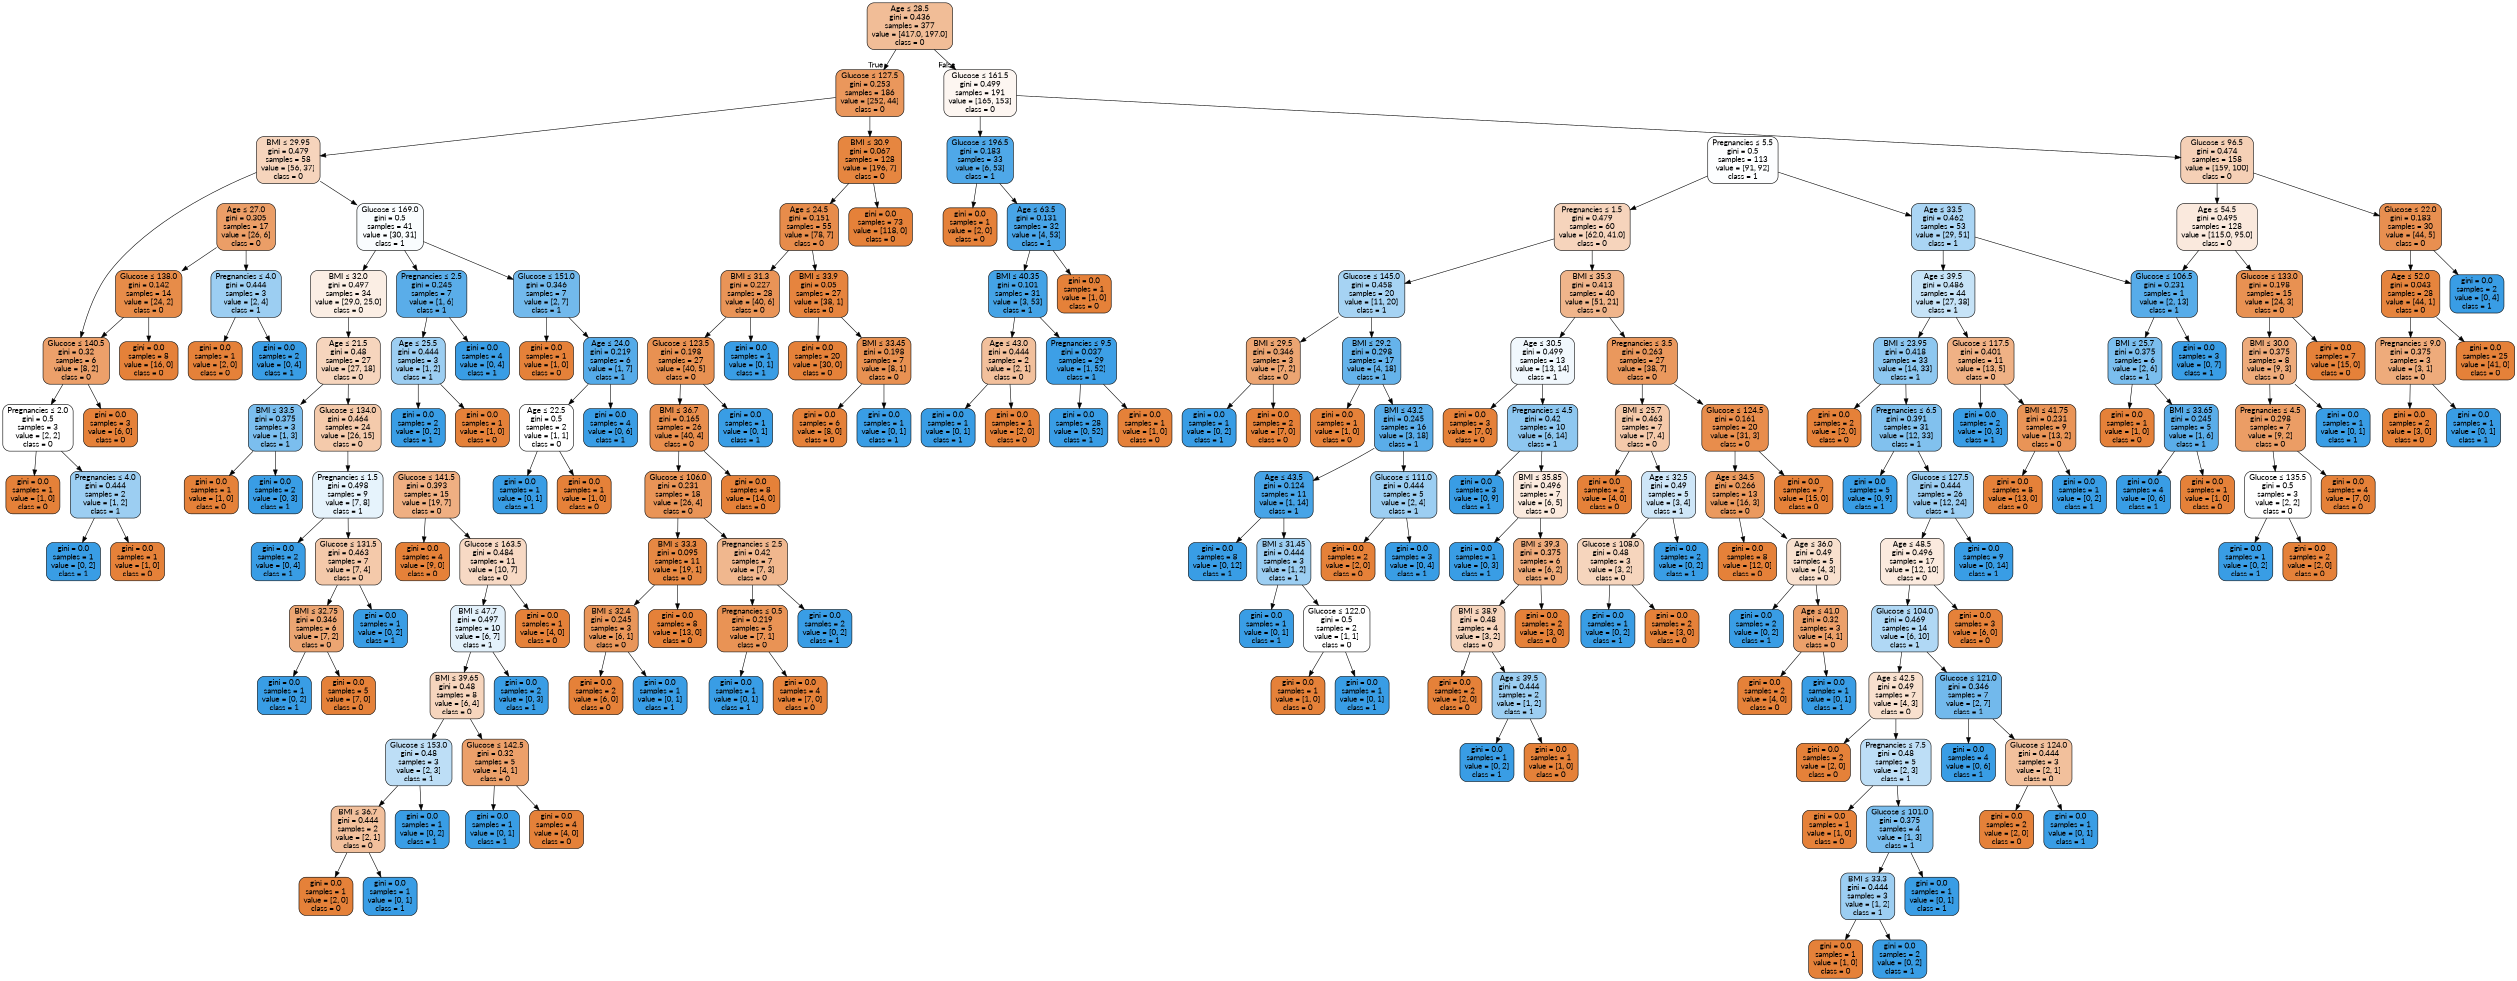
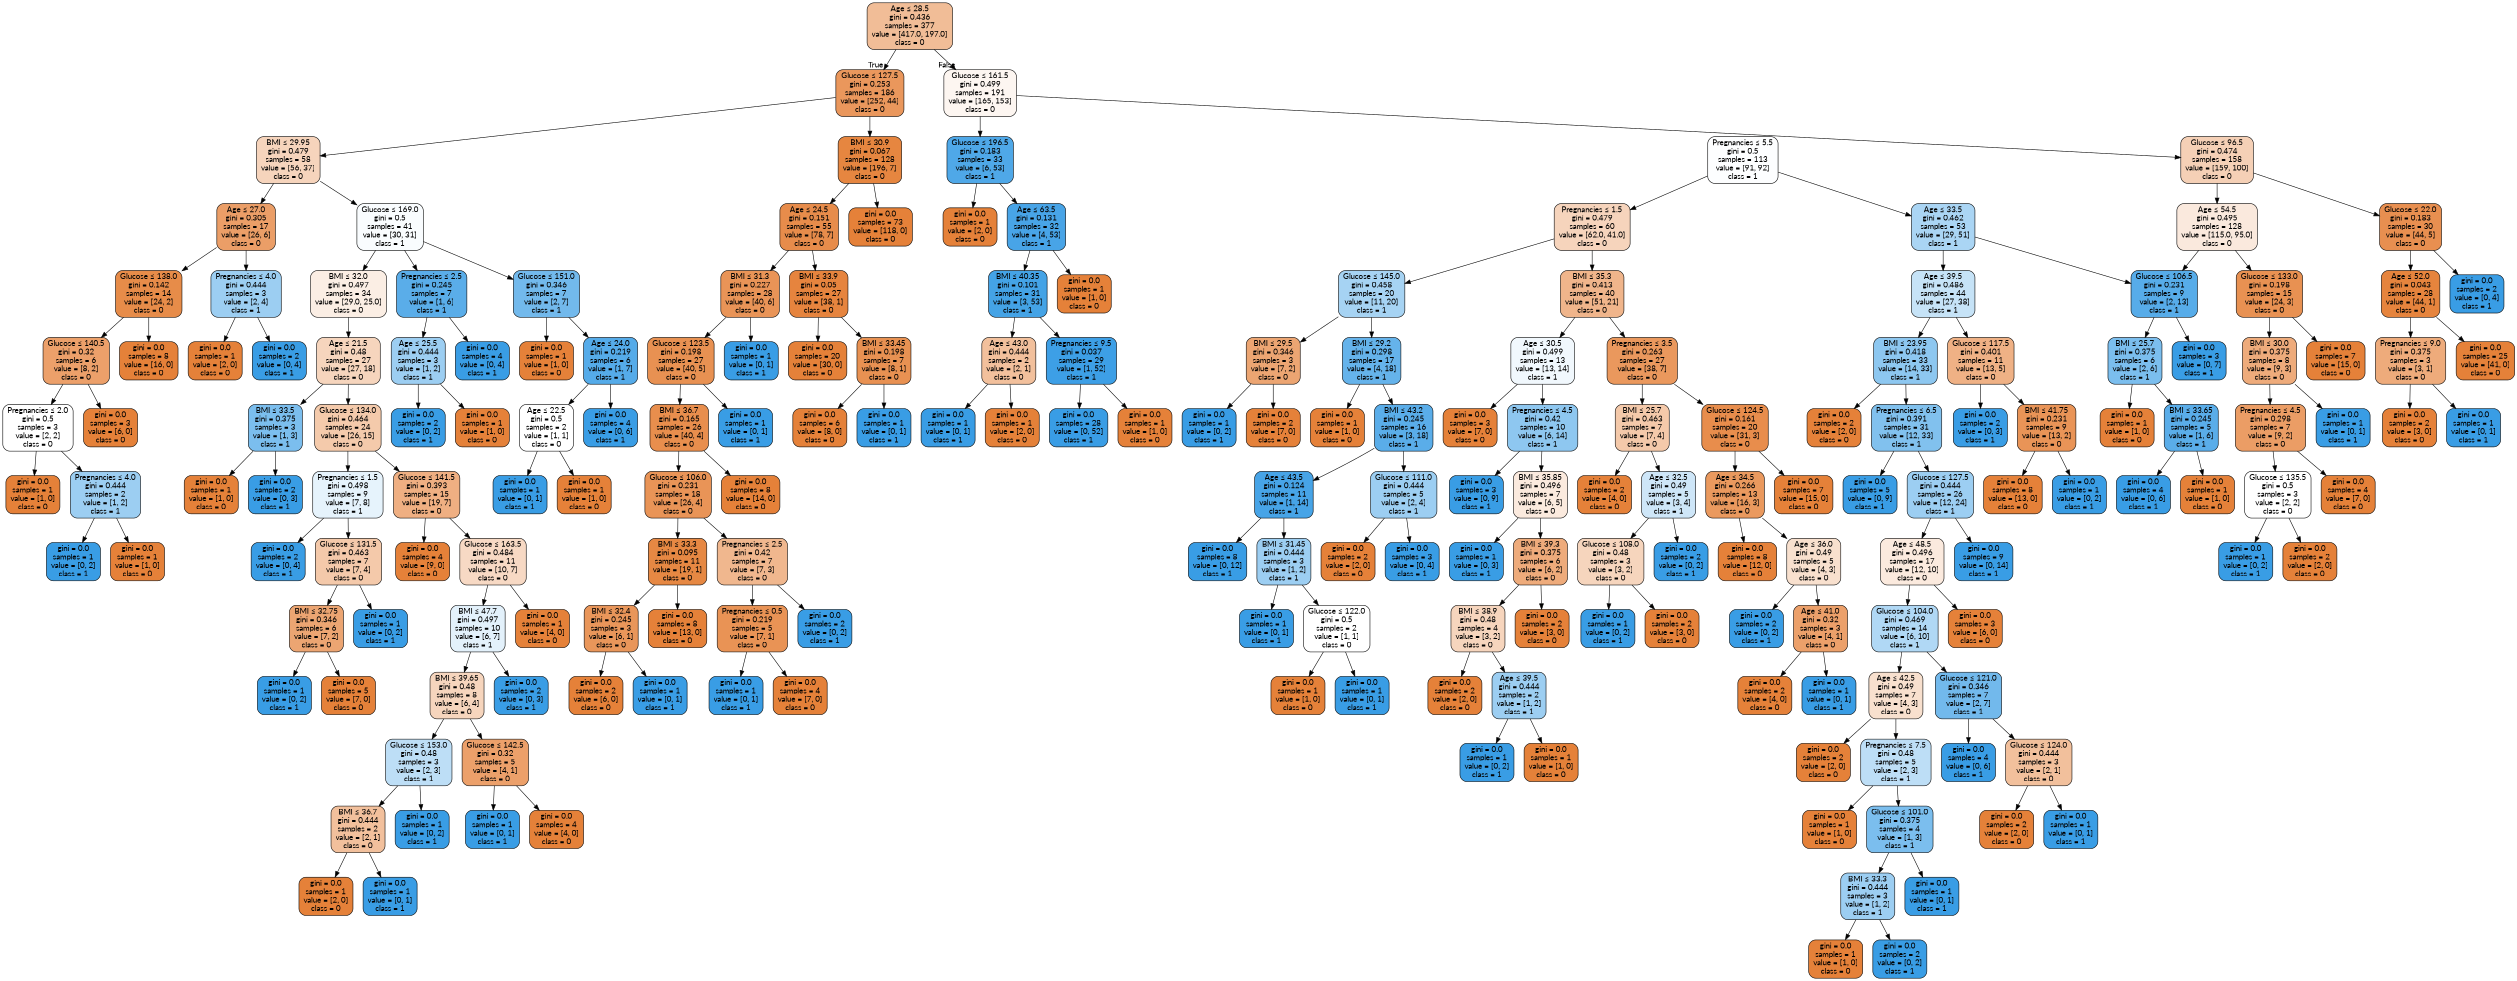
edge "BMI ≤ 29.95" -> "Glucose ≤ 140.5": now "BMI ≤ 29.95" -> "Age ≤ 27.0"
node "Glucose ≤ 106.5": text "samples = 1" -> "samples = 9"
edge "Glucose ≤ 134.0" -> "Glucose ≤ 141.5": added
